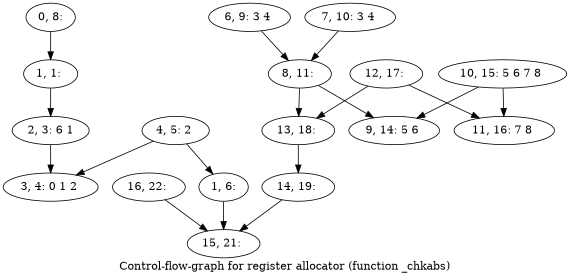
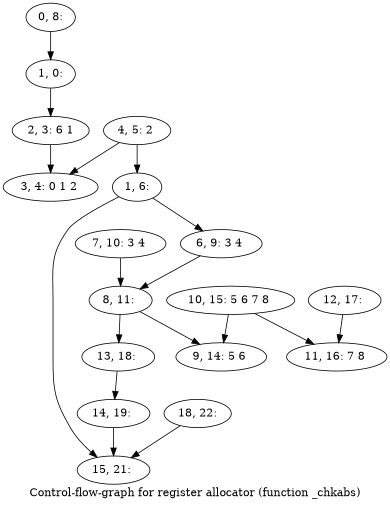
node "1, 1:": label "1, 1:" -> "1, 0:"
edge "12, 17:" -> "13, 18:": removed
node "16, 22:": label "16, 22:" -> "18, 22:"
edge "1, 6:" -> "6, 9: 3 4": added
